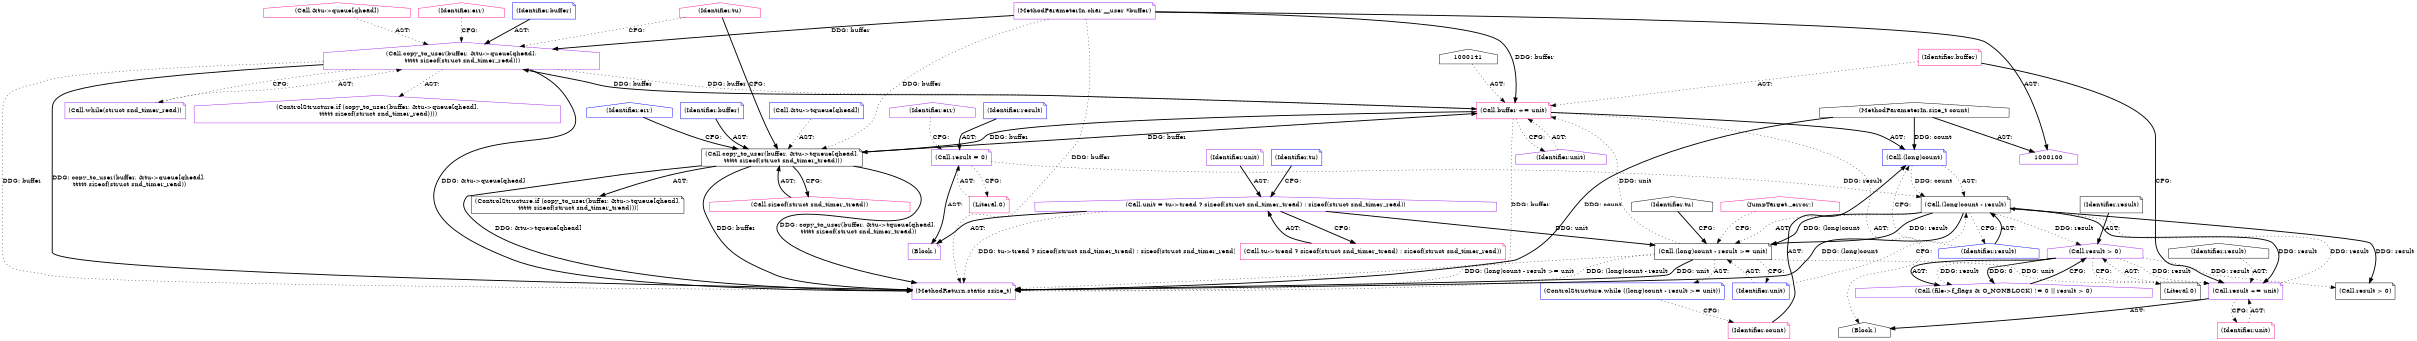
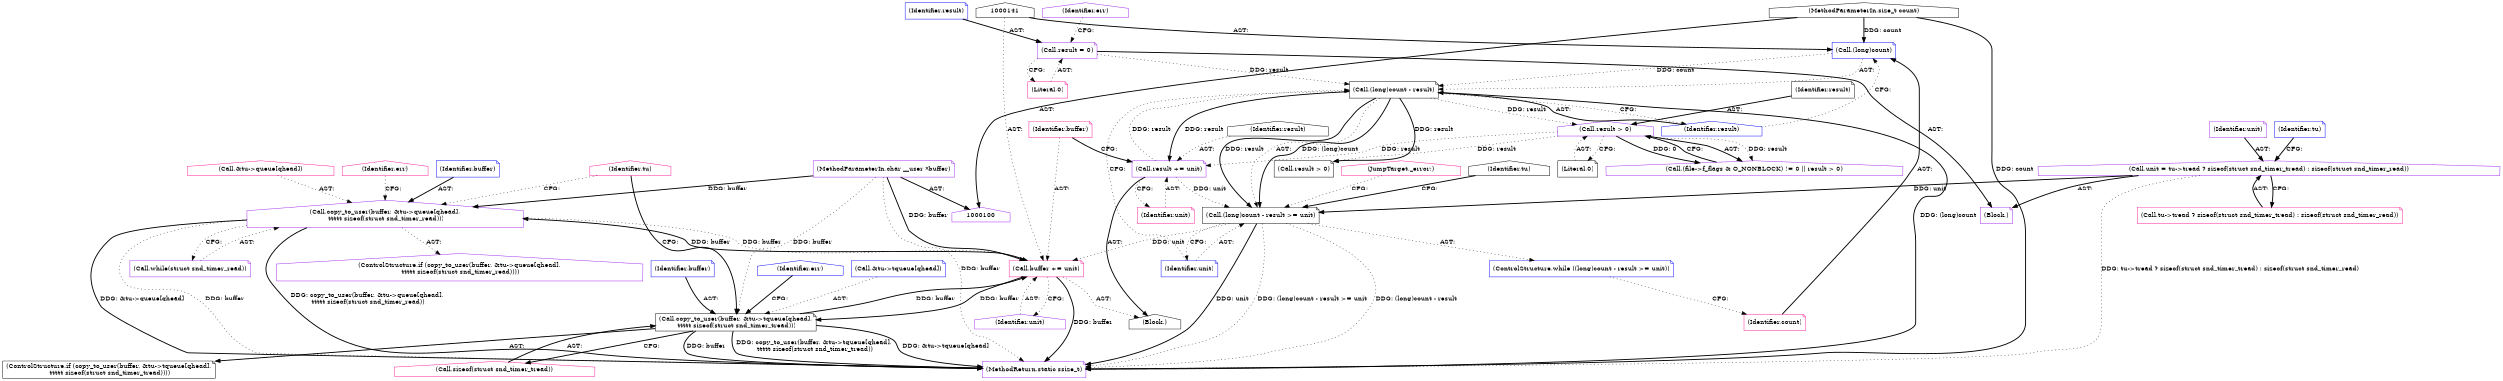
edge "(Call,buffer += unit)" -> "(Call,(long)count)": now "1000141" -> "(Call,(long)count)"
edge "(Call,(long)count - result >= unit)" -> "(Call,result += unit)": reversed
edge "(Call,buffer += unit)" -> "(MethodReturn,static ssize_t)": style dotted -> bold
